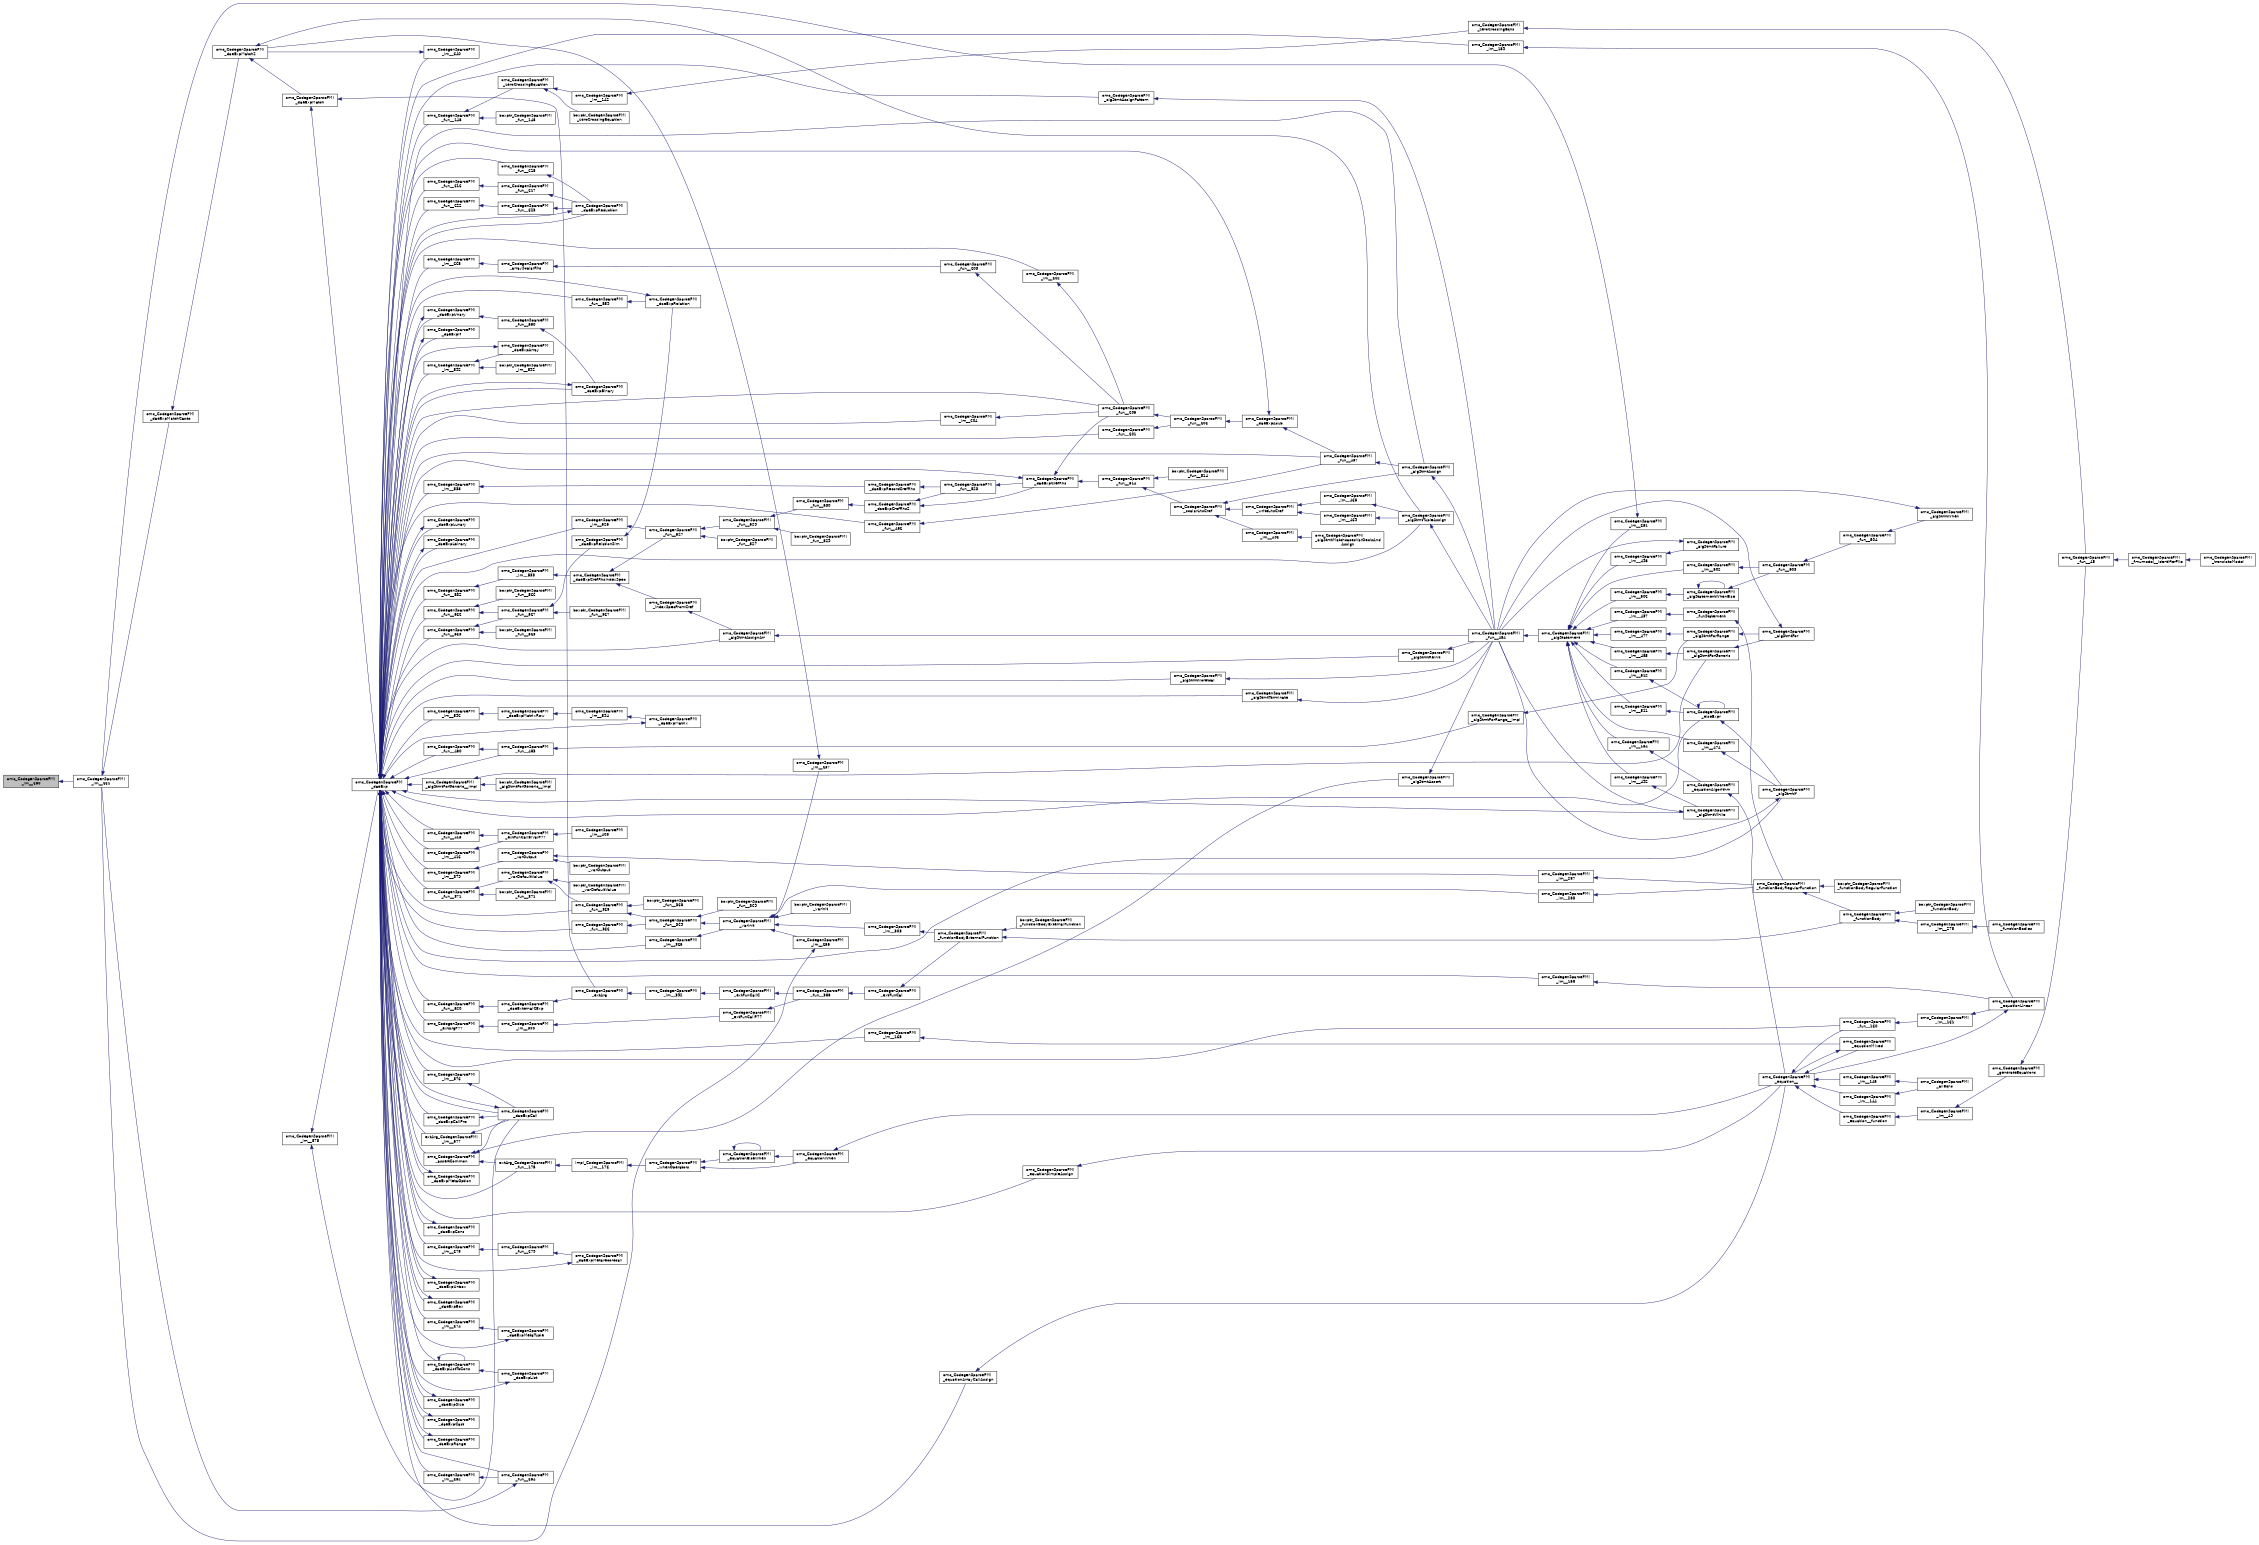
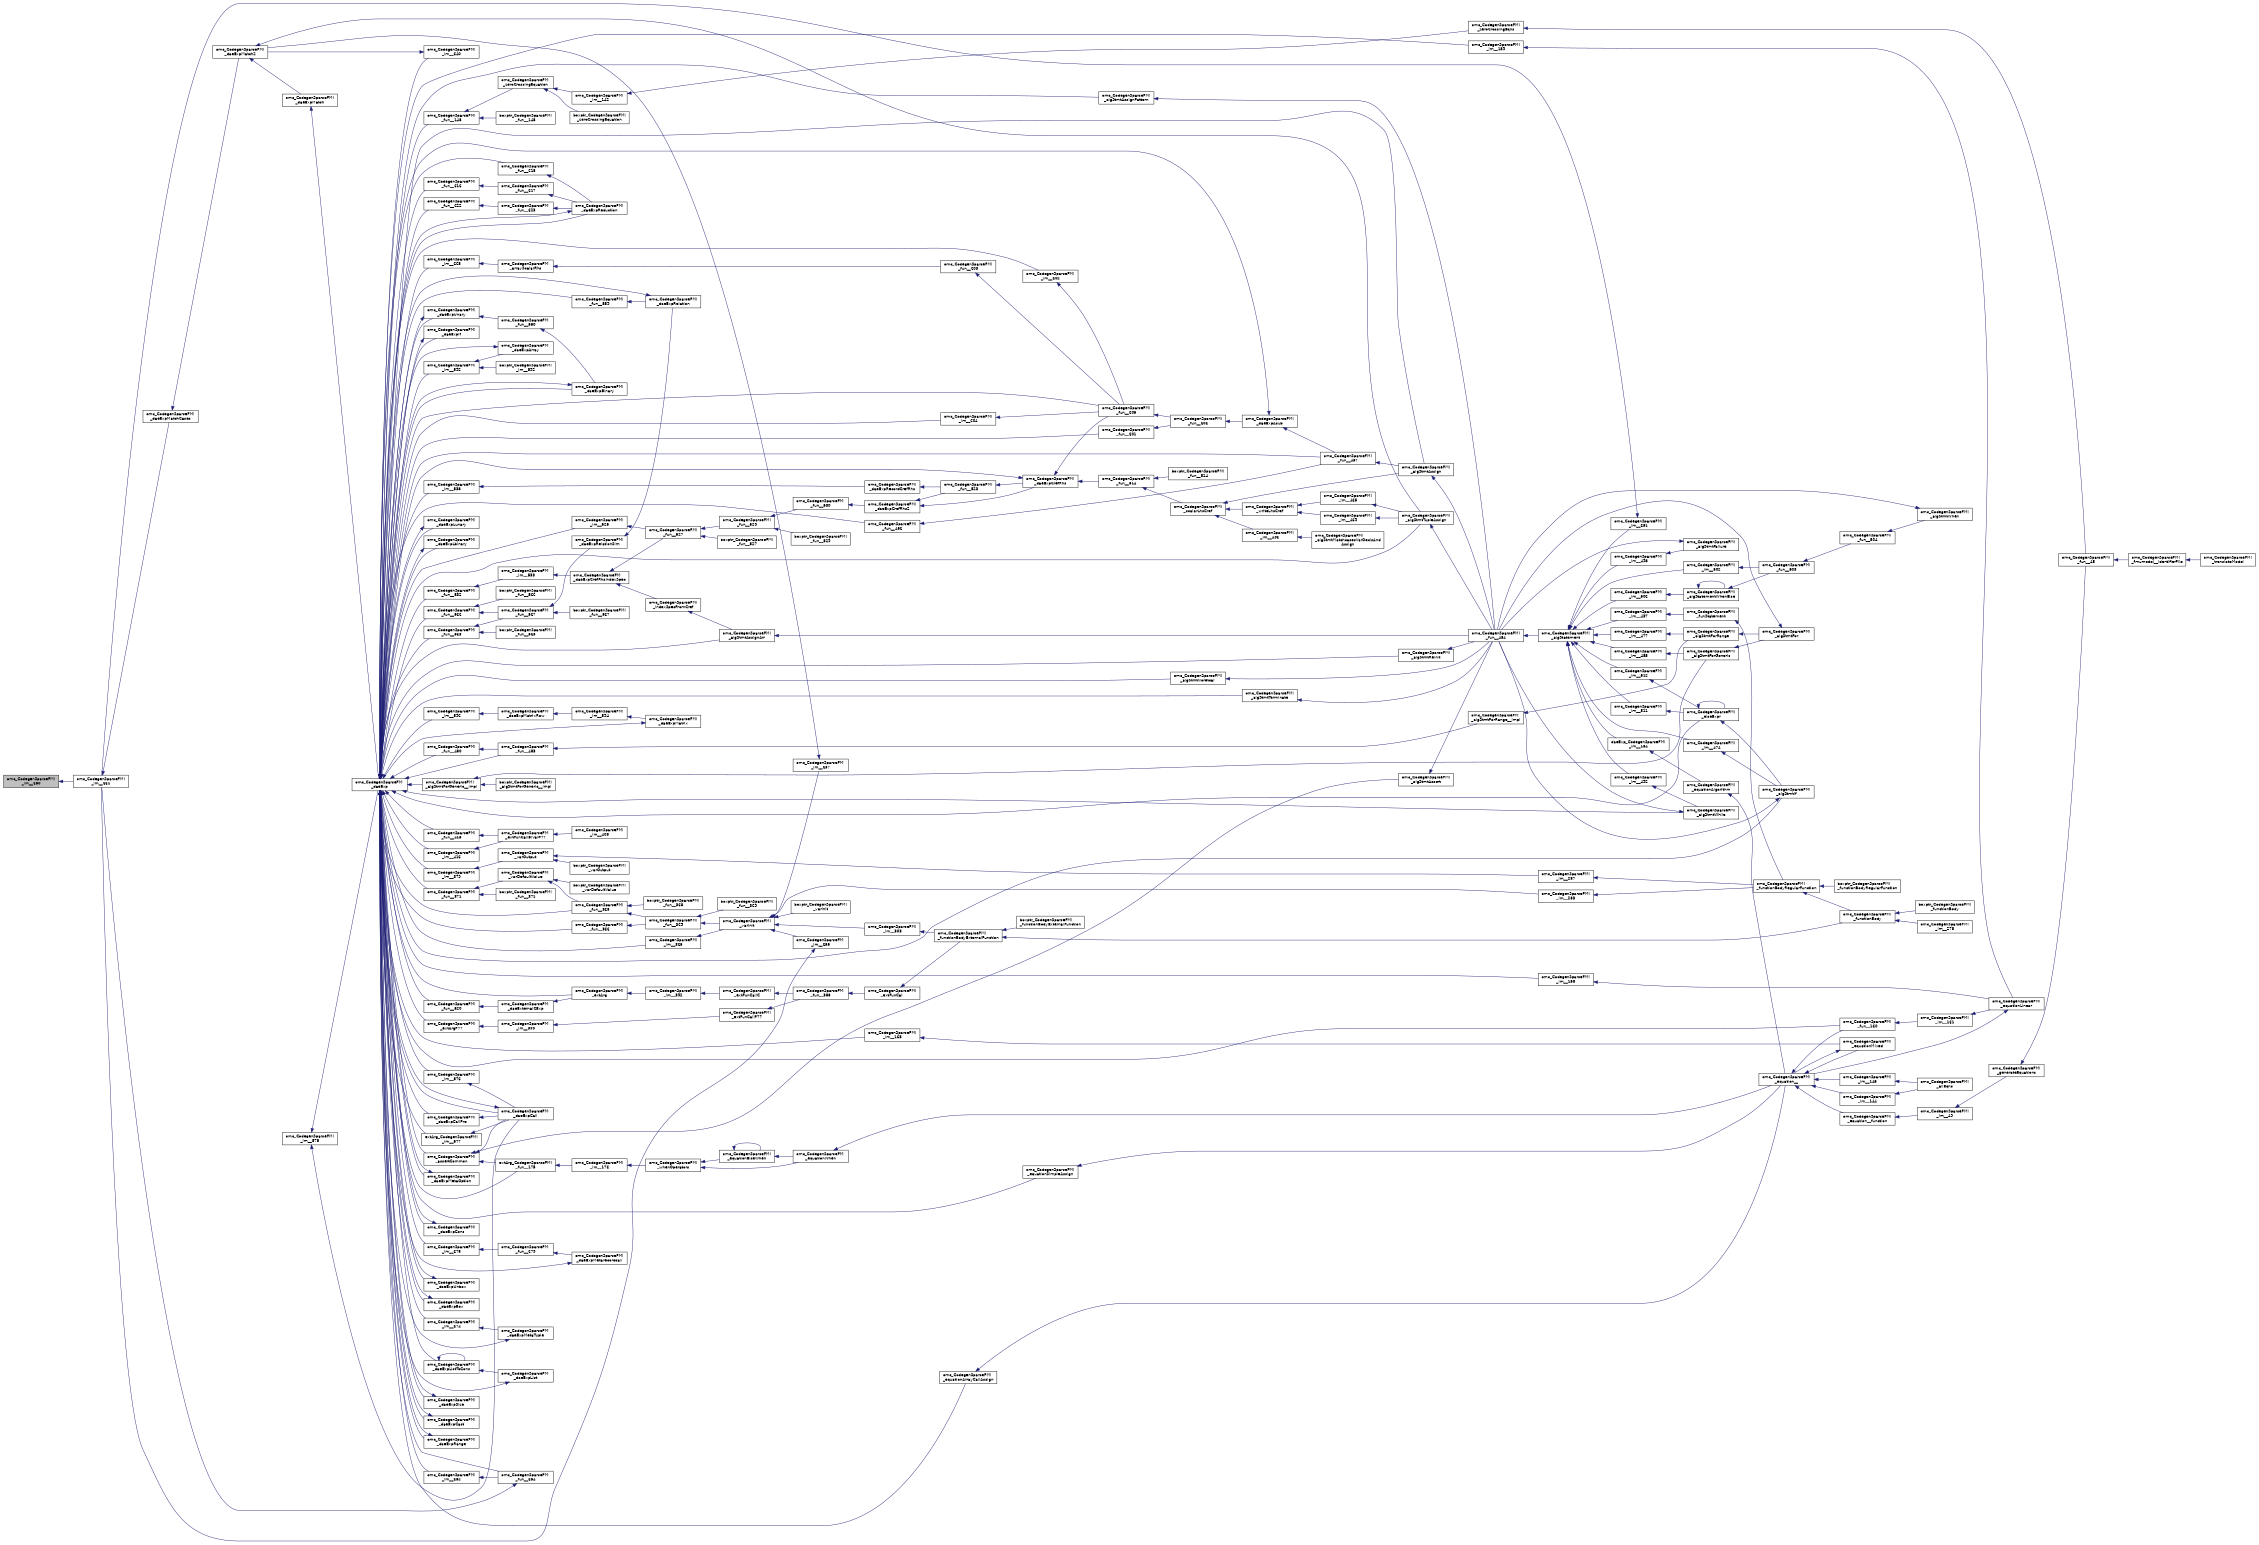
edge "omc_CodegenSparseFMI _extArg" -> "omc_CodegenSparseFMI _daeExpMatch": now "omc_CodegenSparseFMI _extArg" -> "omc_CodegenSparseFMI _daeExp"
node "omc_CodegenSparseFMI _lm__154": label "omc_CodegenSparseFMI _lm__154" -> "daeExp_CodegenSparseFMI _lm__154"
node "omc_CodegenSparseFMI _functionBodies": removed
node "impl_CodegenSparseFMI _lm__176": label "impl_CodegenSparseFMI _lm__176" -> "omc_CodegenSparseFMI _lm__176"
